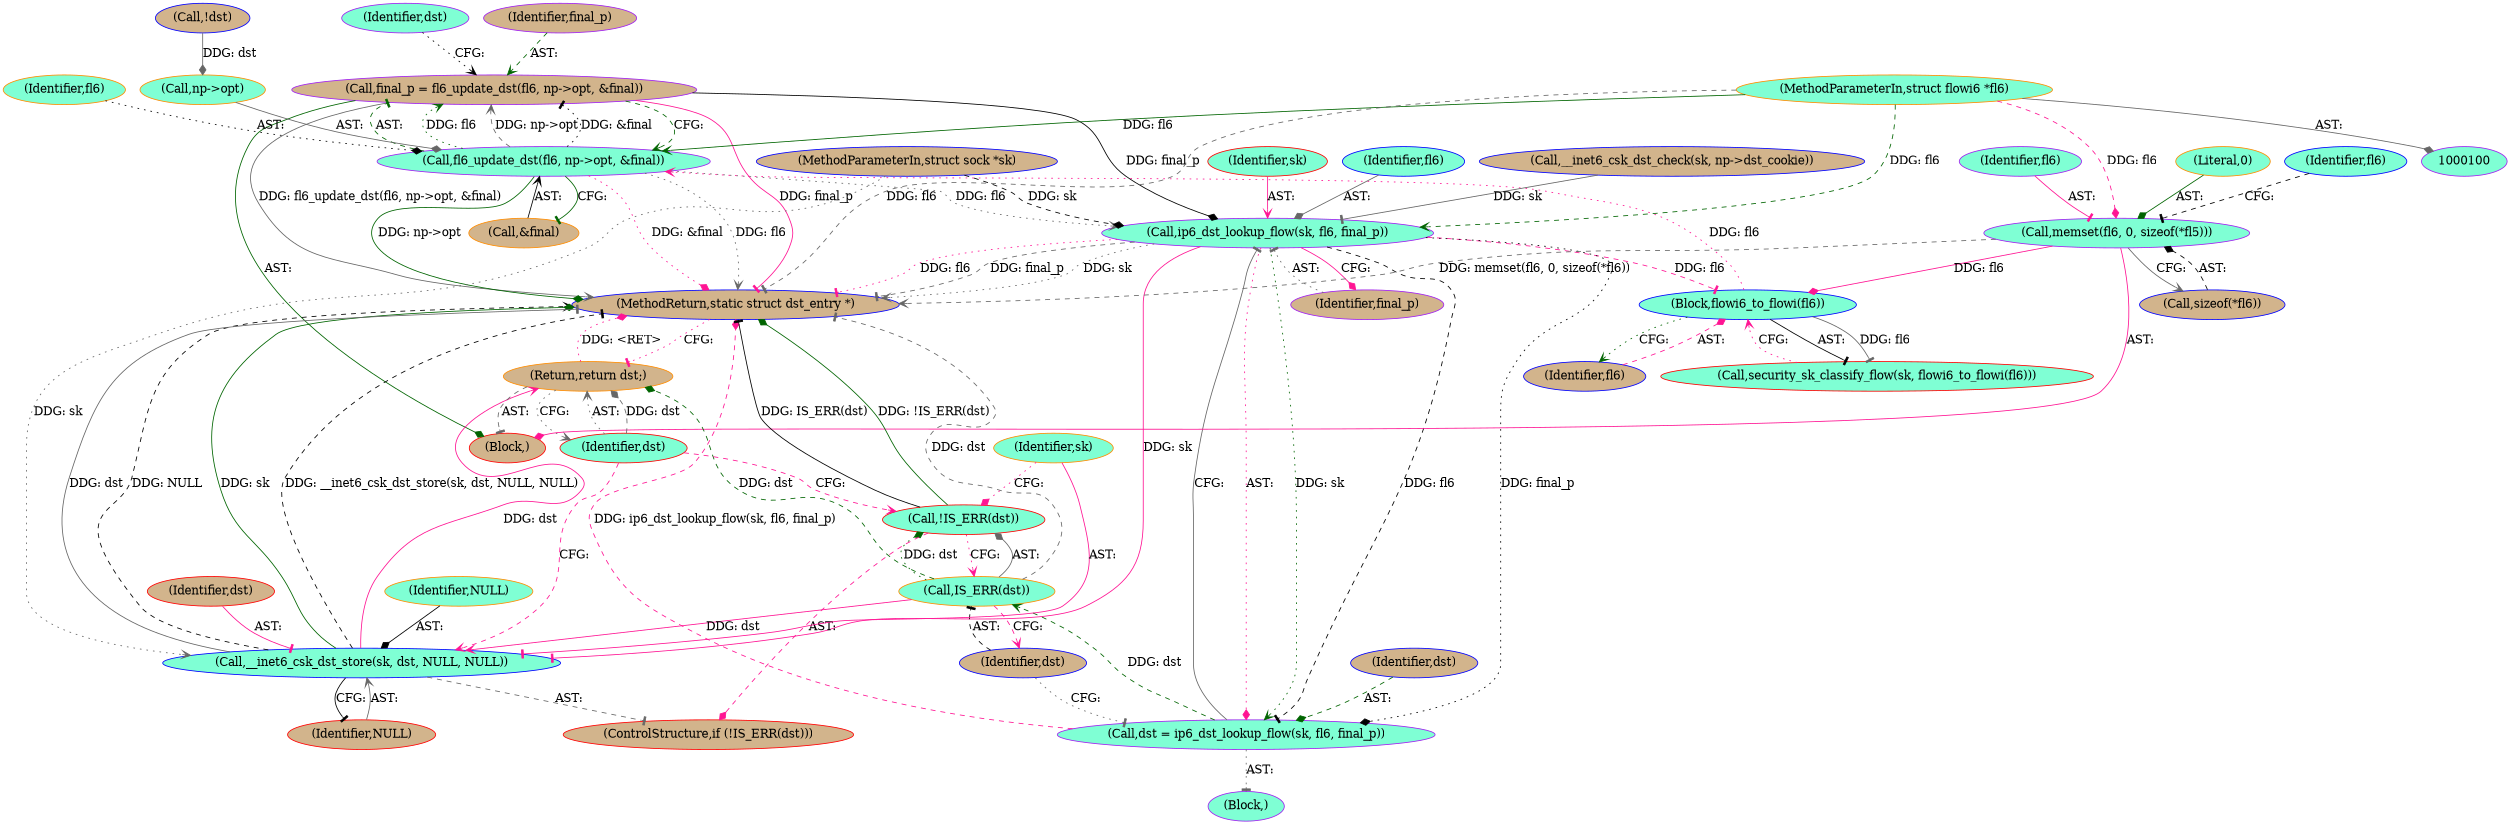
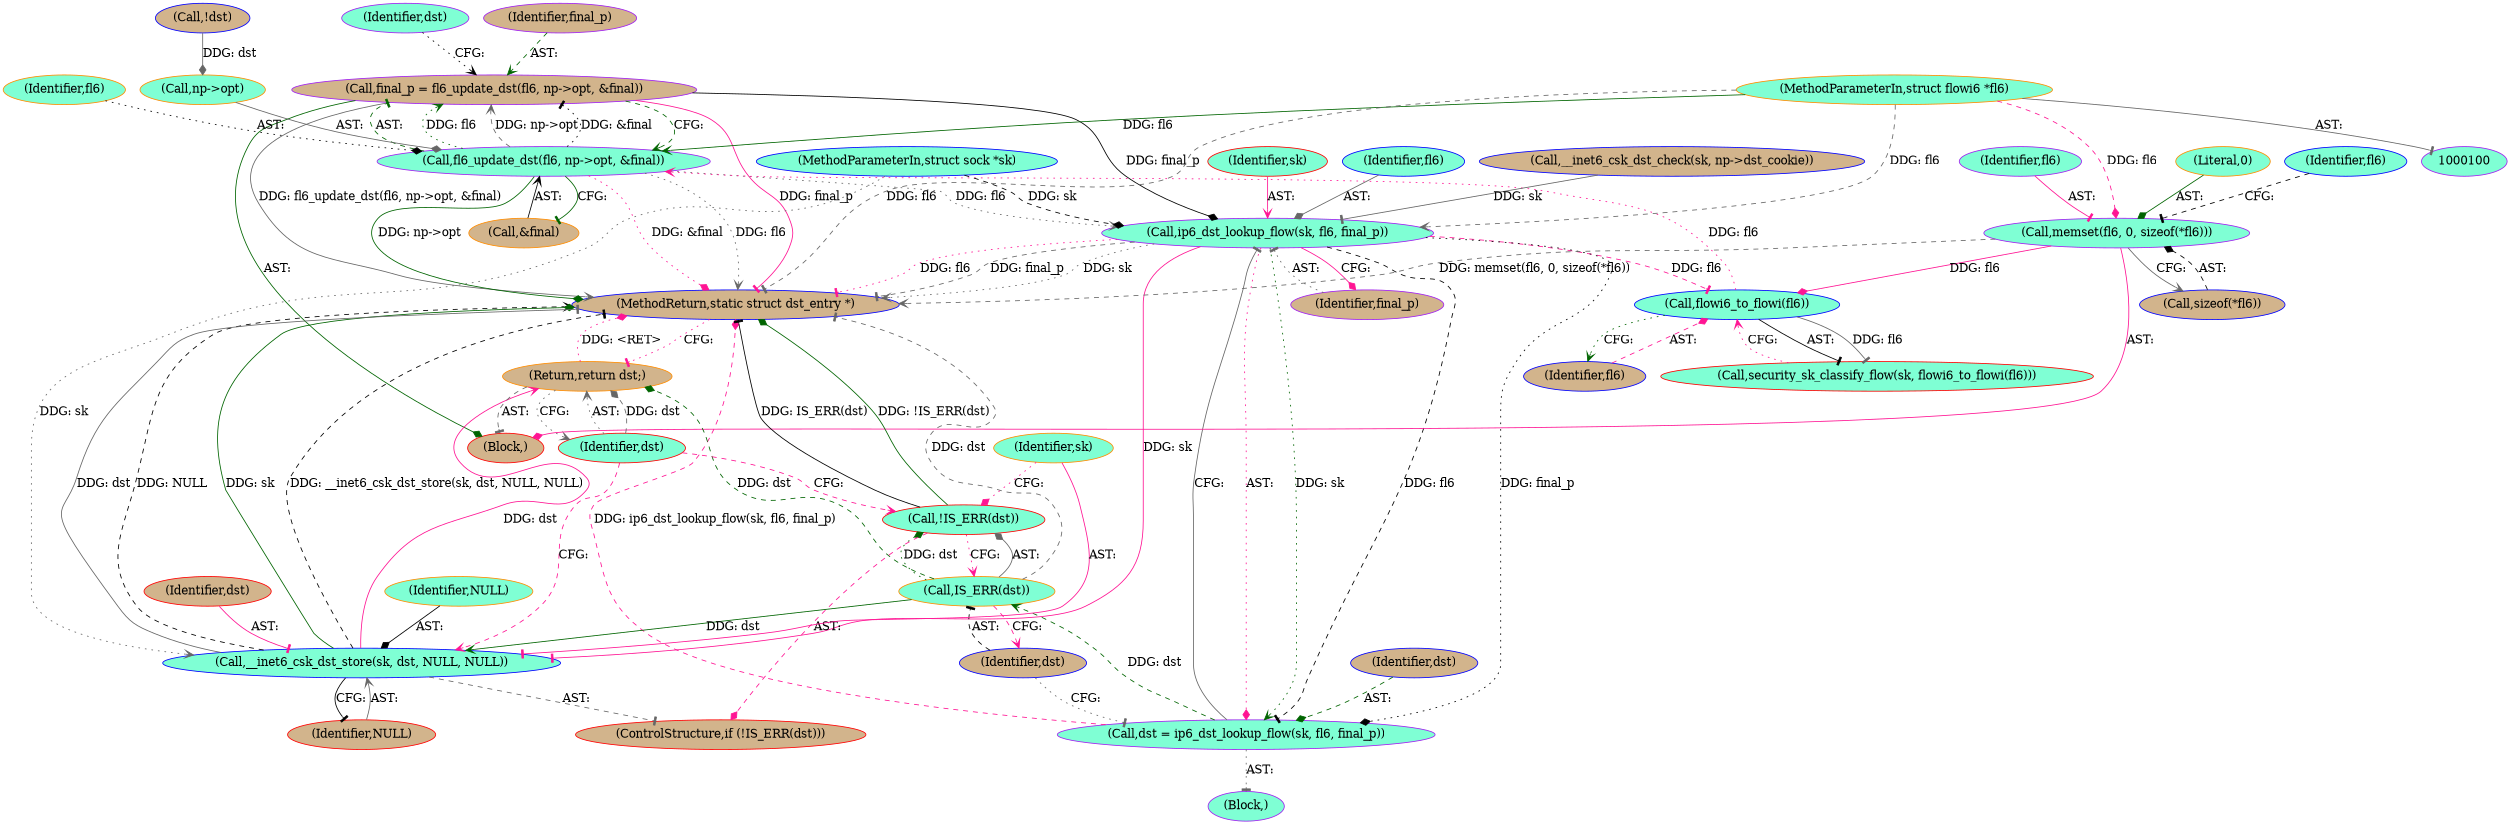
edge "(MethodParameterIn,struct flowi6 *fl6)" -> "1000100": arrowhead diamond -> tee
node "(MethodParameterIn,struct sock *sk)": fillcolor tan -> aquamarine
edge "(MethodParameterIn,struct flowi6 *fl6)" -> "(Call,ip6_dst_lookup_flow(sk, fl6, final_p))": color darkgreen -> gray40
node "(Call,memset(fl6, 0, sizeof(*fl5)))": label "(Call,memset(fl6, 0, sizeof(*fl5)))" -> "(Call,memset(fl6, 0, sizeof(*fl6)))"
node "(Block,flowi6_to_flowi(fl6))": label "(Block,flowi6_to_flowi(fl6))" -> "(Call,flowi6_to_flowi(fl6))"
edge "(Call,IS_ERR(dst))" -> "(Call,__inet6_csk_dst_store(sk, dst, NULL, NULL))": color deeppink -> darkgreen
